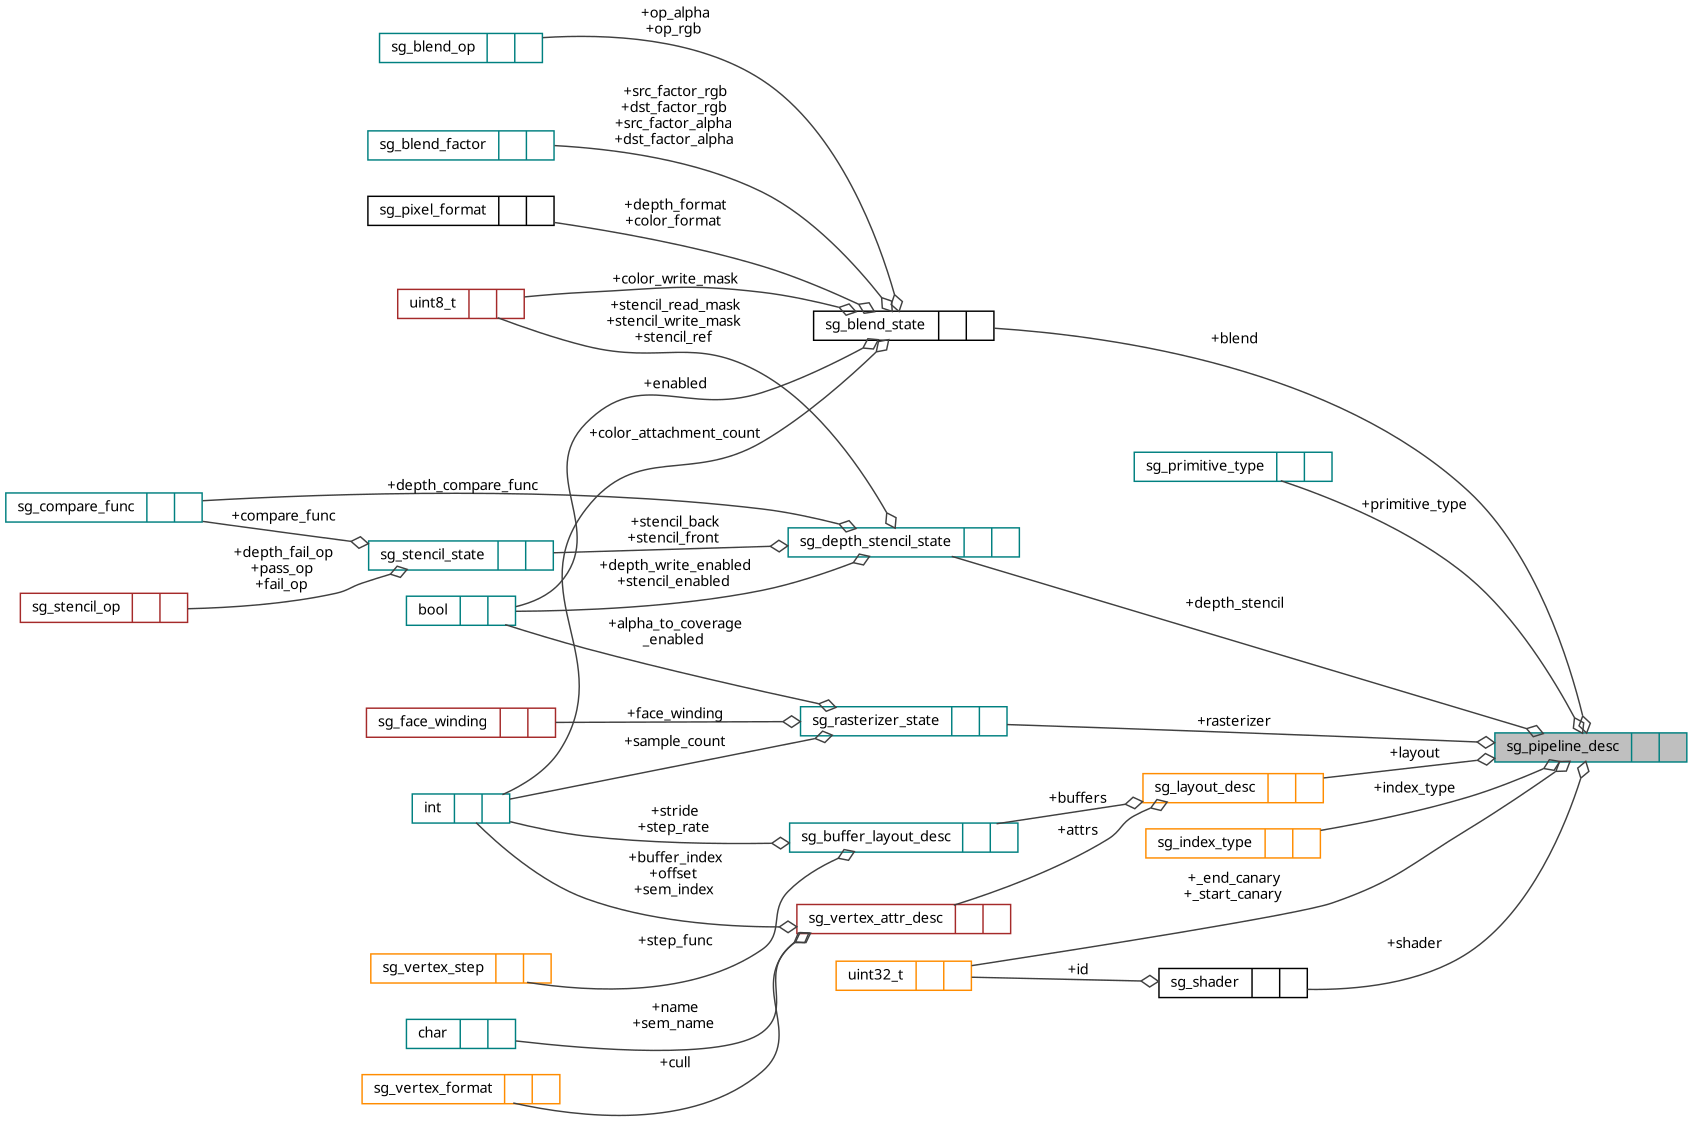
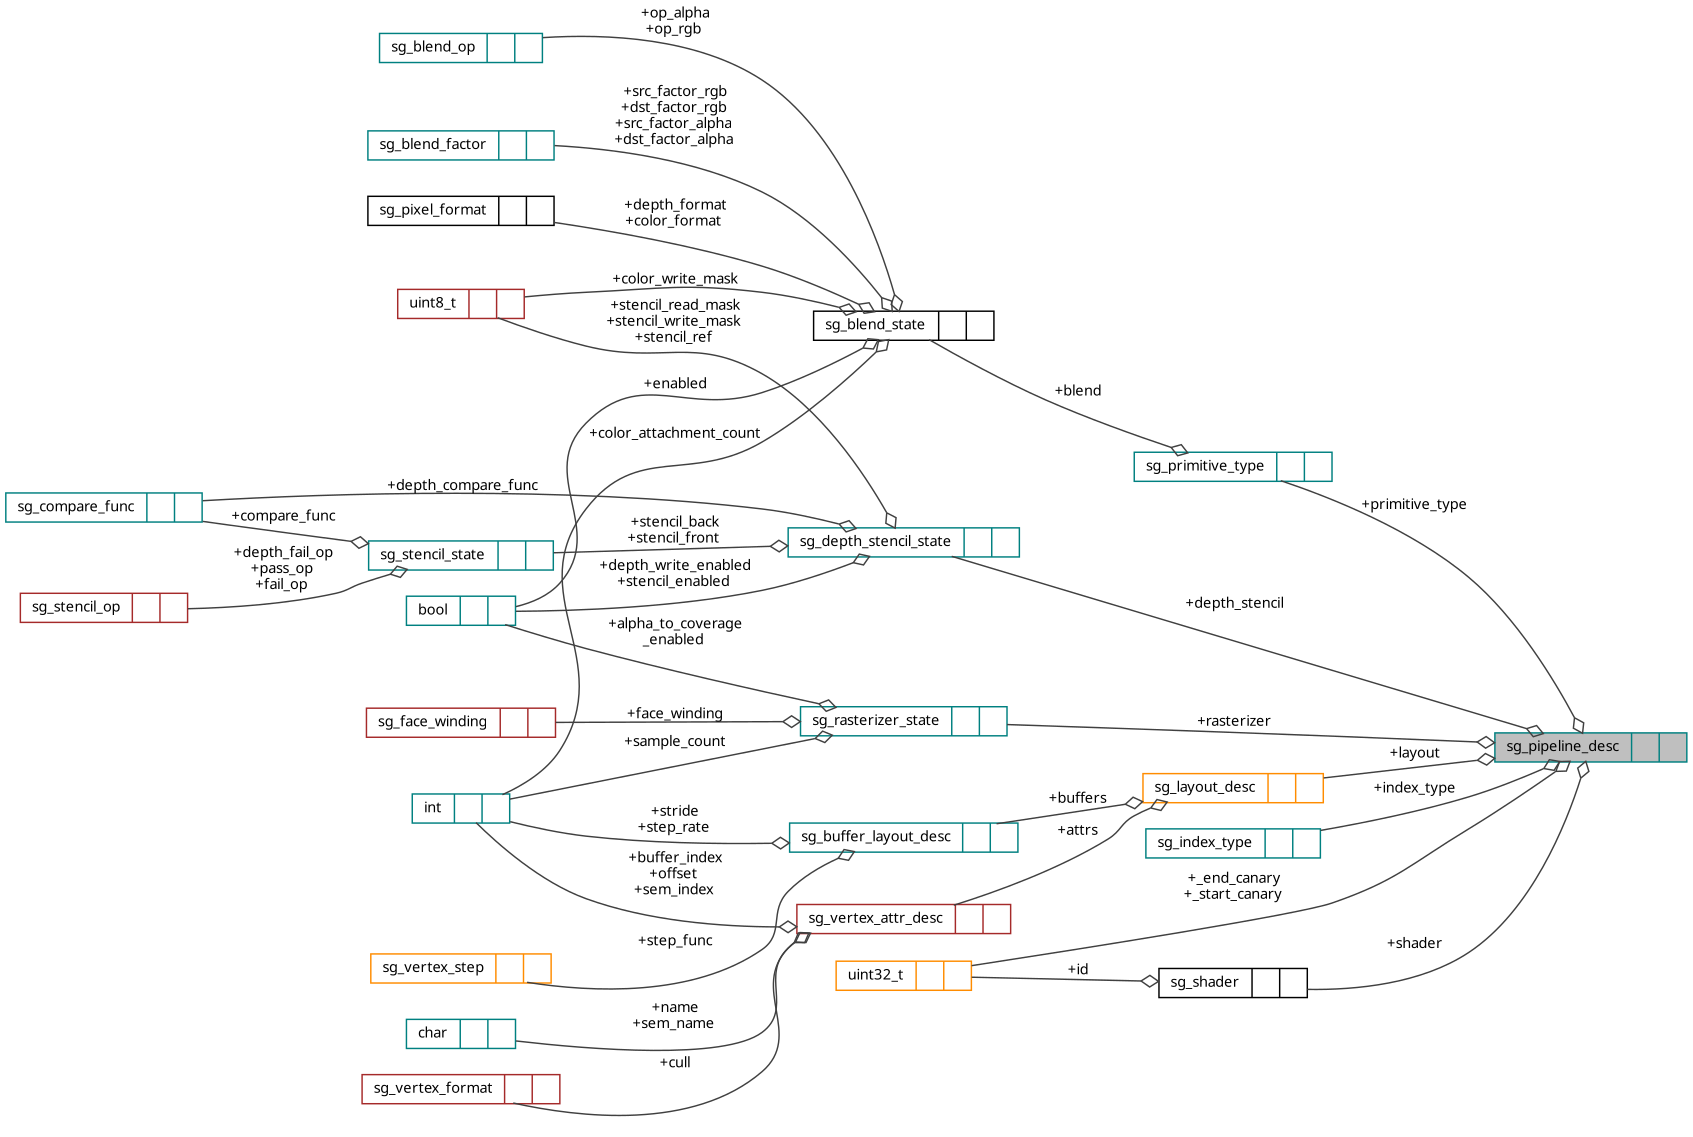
edge "sg_blend_state" -> "sg_pipeline_desc": now "sg_blend_state" -> "sg_primitive_type"
node "sg_index_type": color darkorange -> teal
node "sg_vertex_format": color darkorange -> brown
